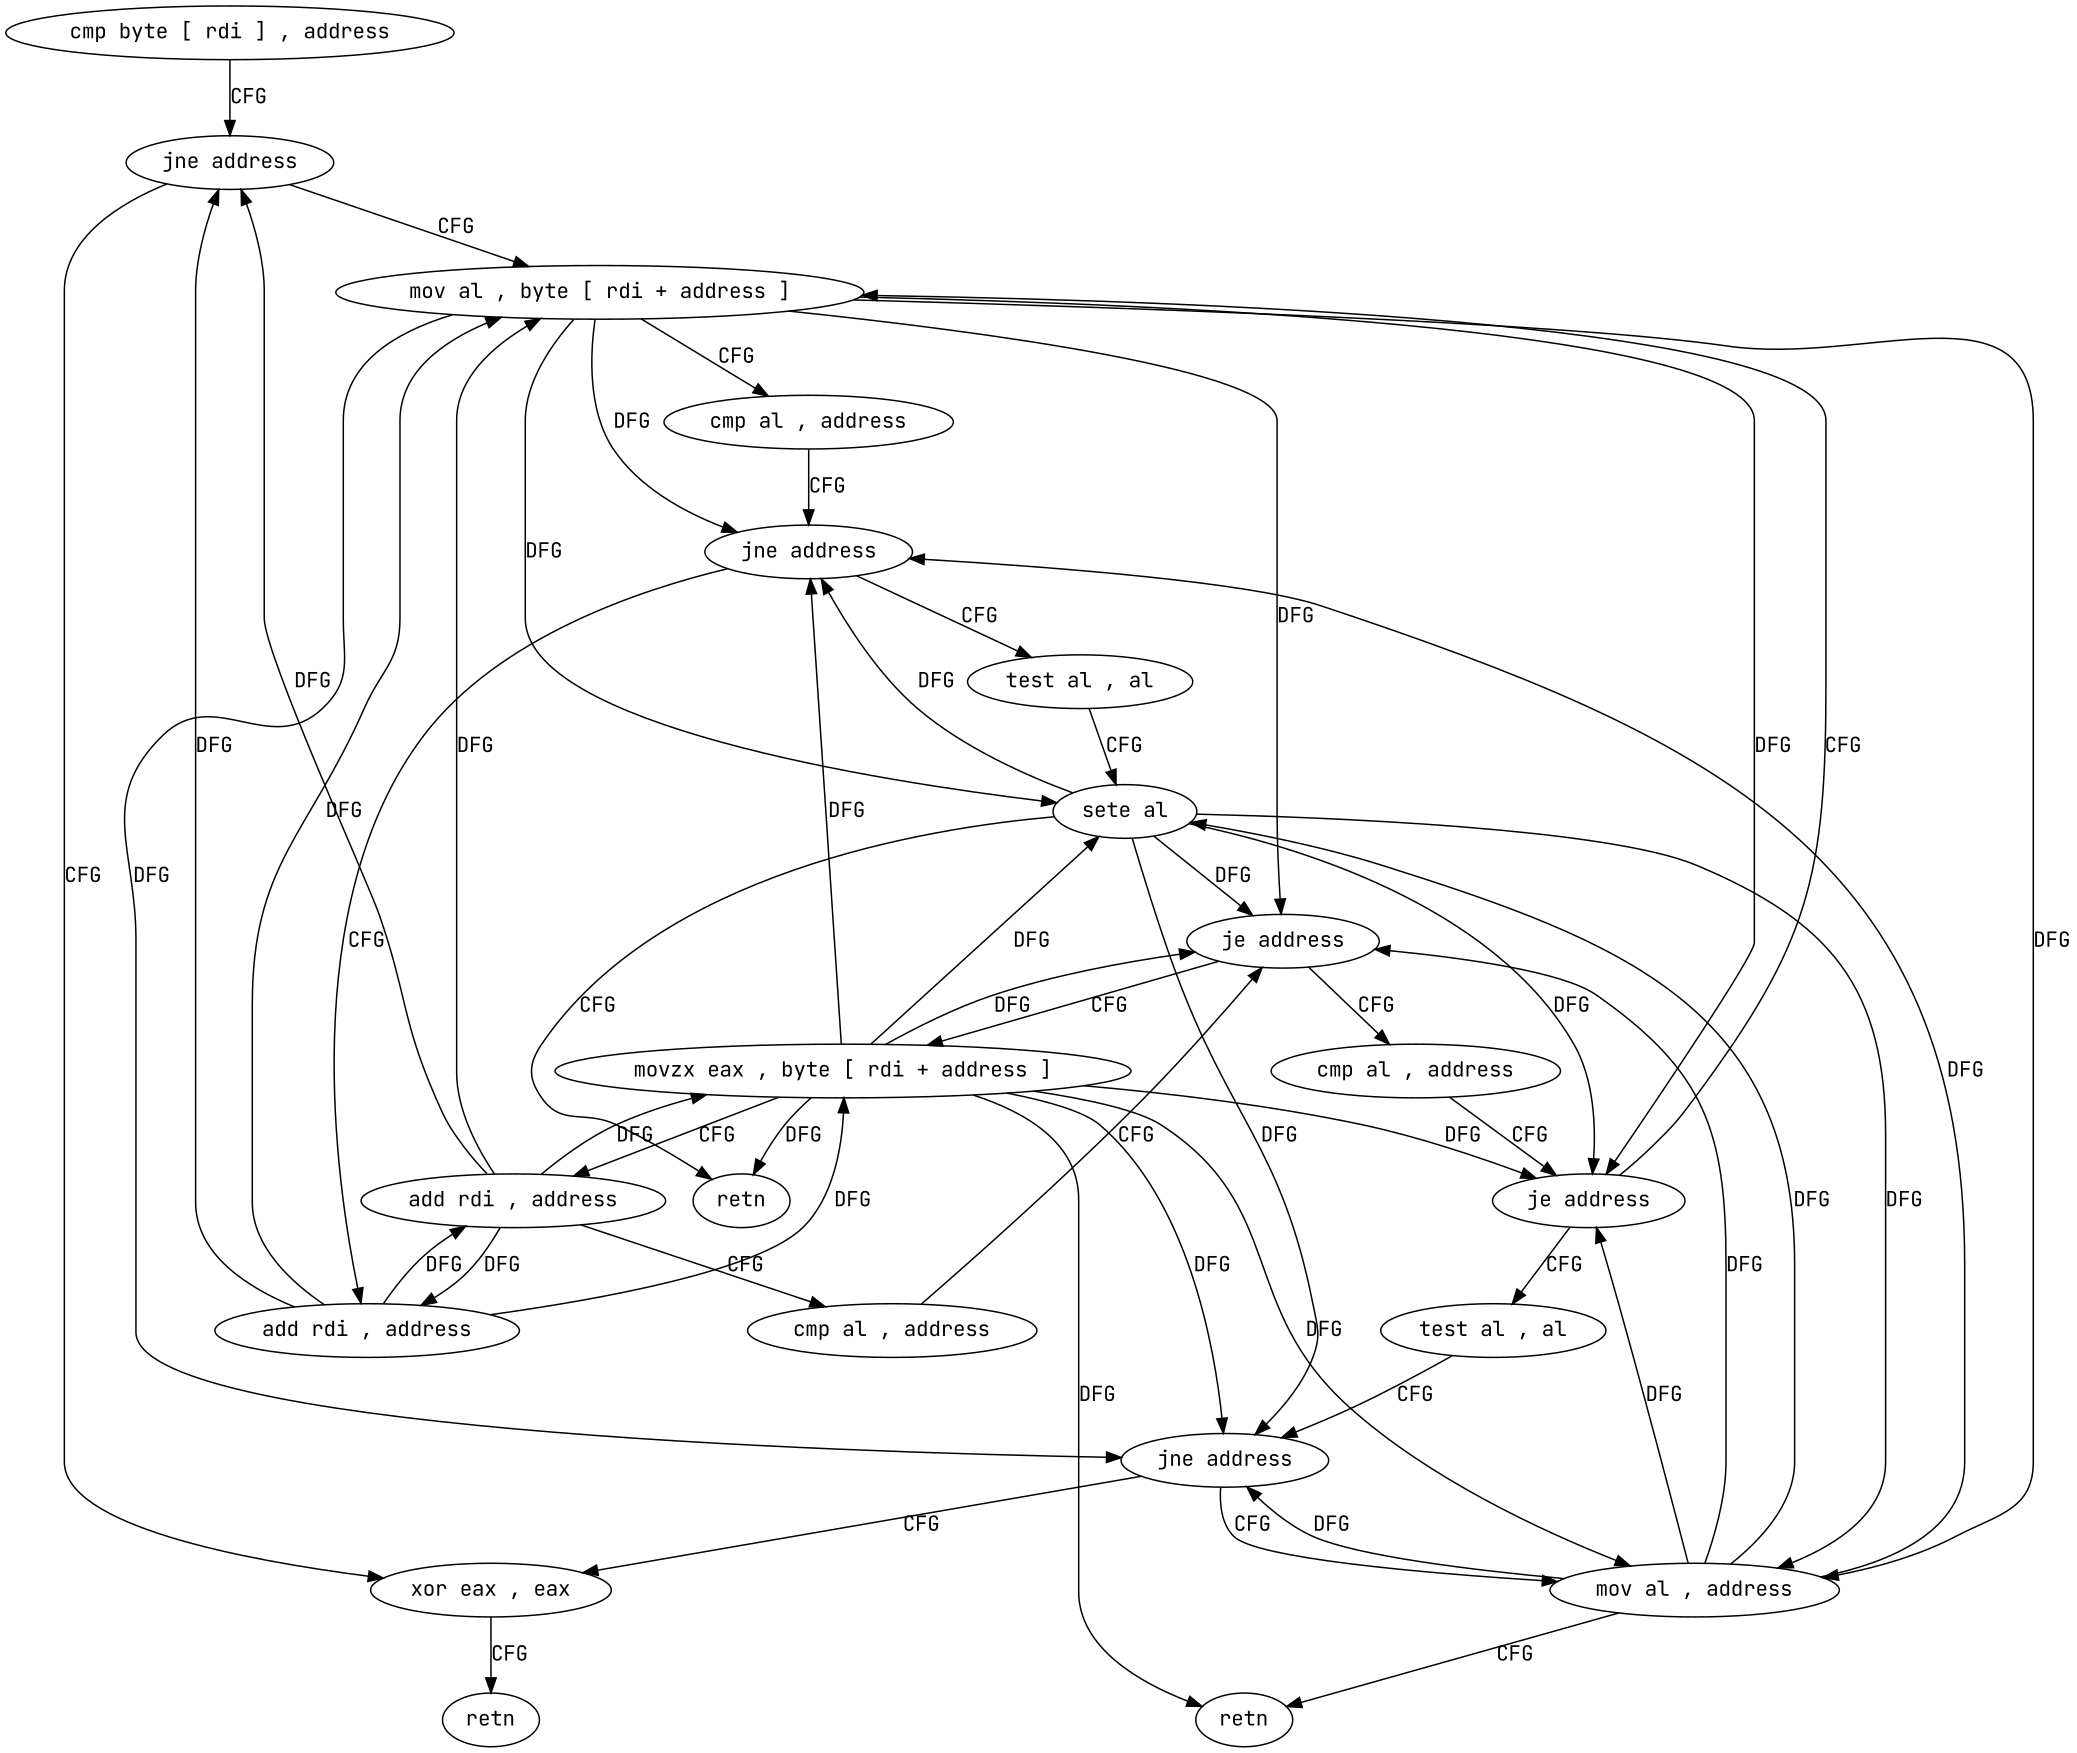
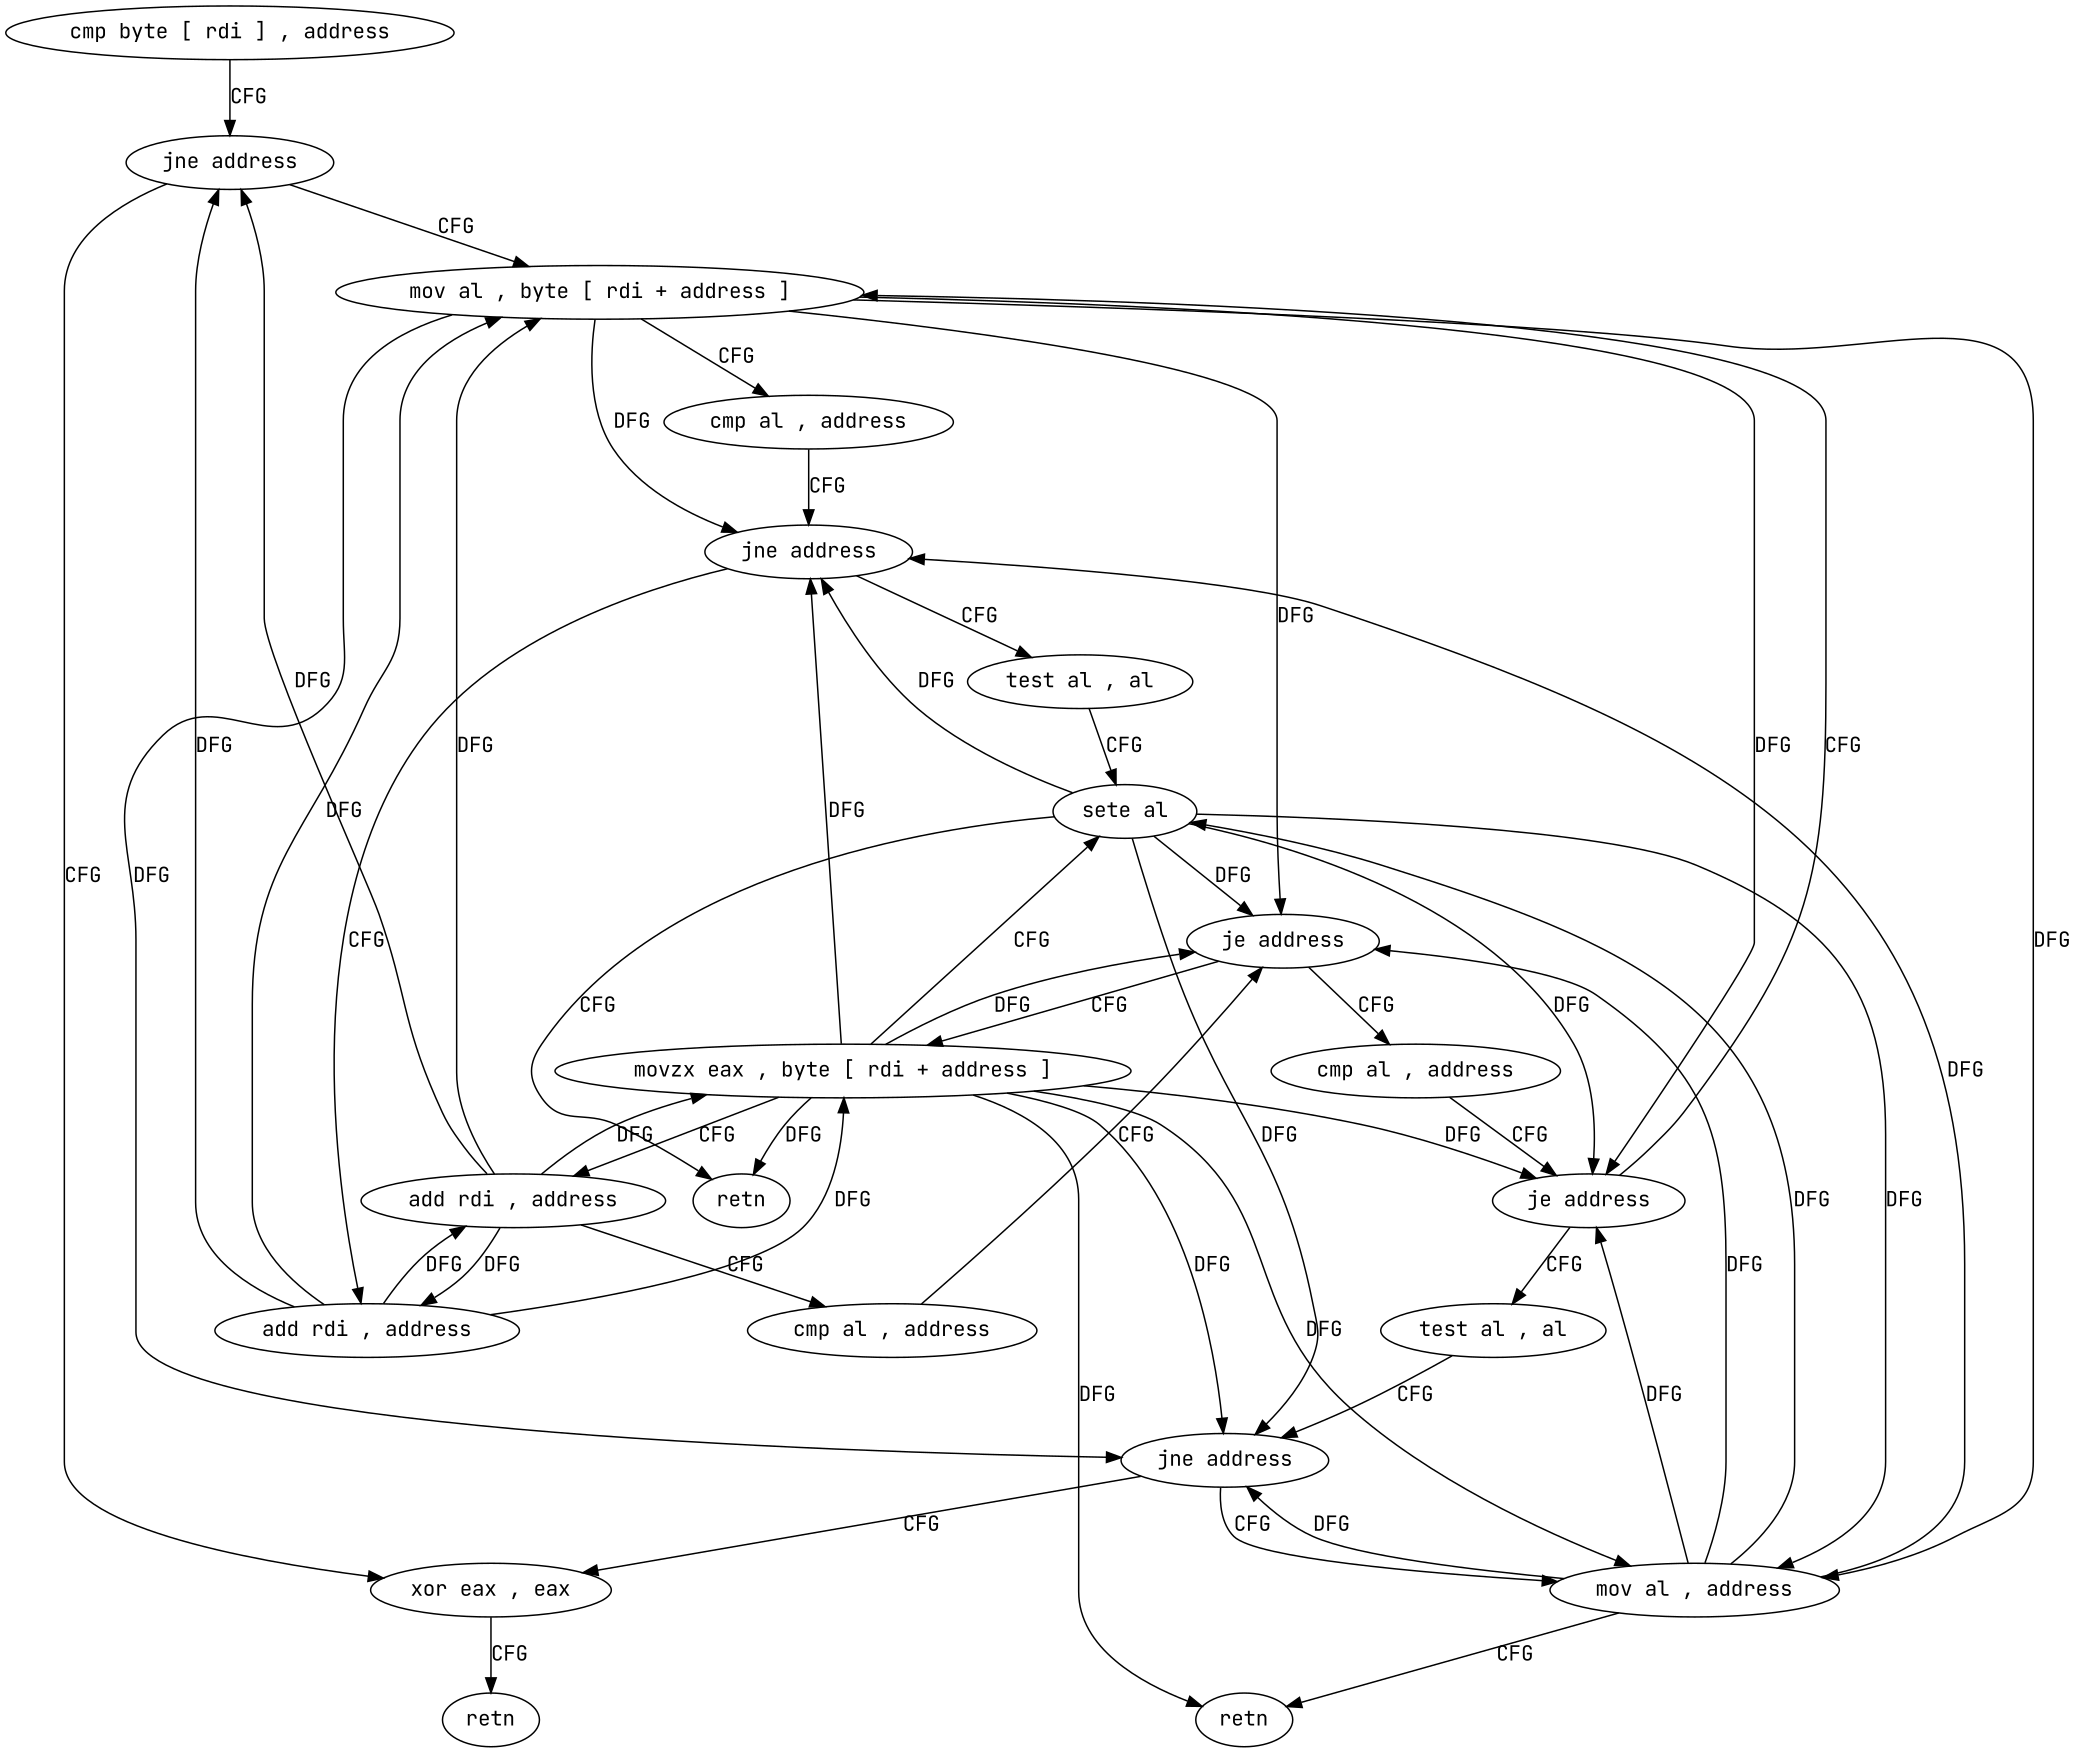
edge "mov al , byte [ rdi + address ]" -> "sete al": removed, label "DFG"
edge "movzx eax , byte [ rdi + address ]" -> "sete al": label "DFG" -> "CFG"
